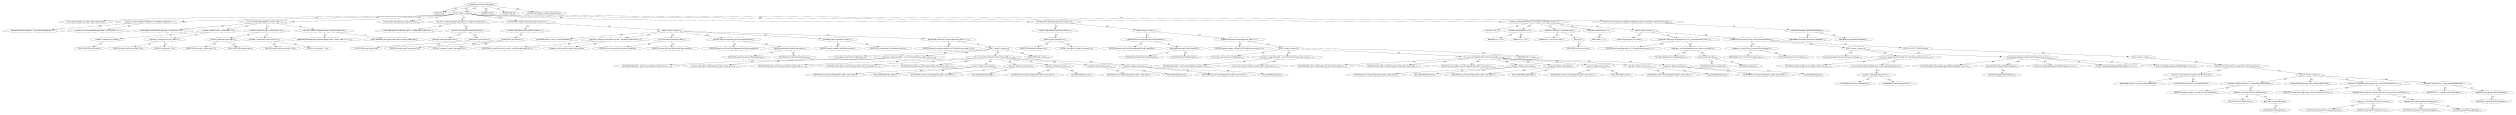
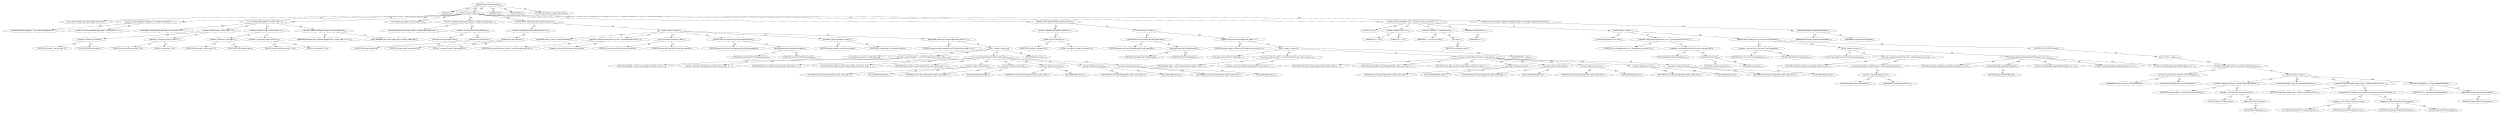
node "(IDENTIFIER,this,width + (stroke_width * 2))": added
